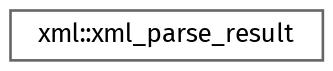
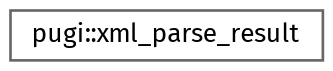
node "xml::xml_parse_result": label "xml::xml_parse_result" -> "pugi::xml_parse_result"
